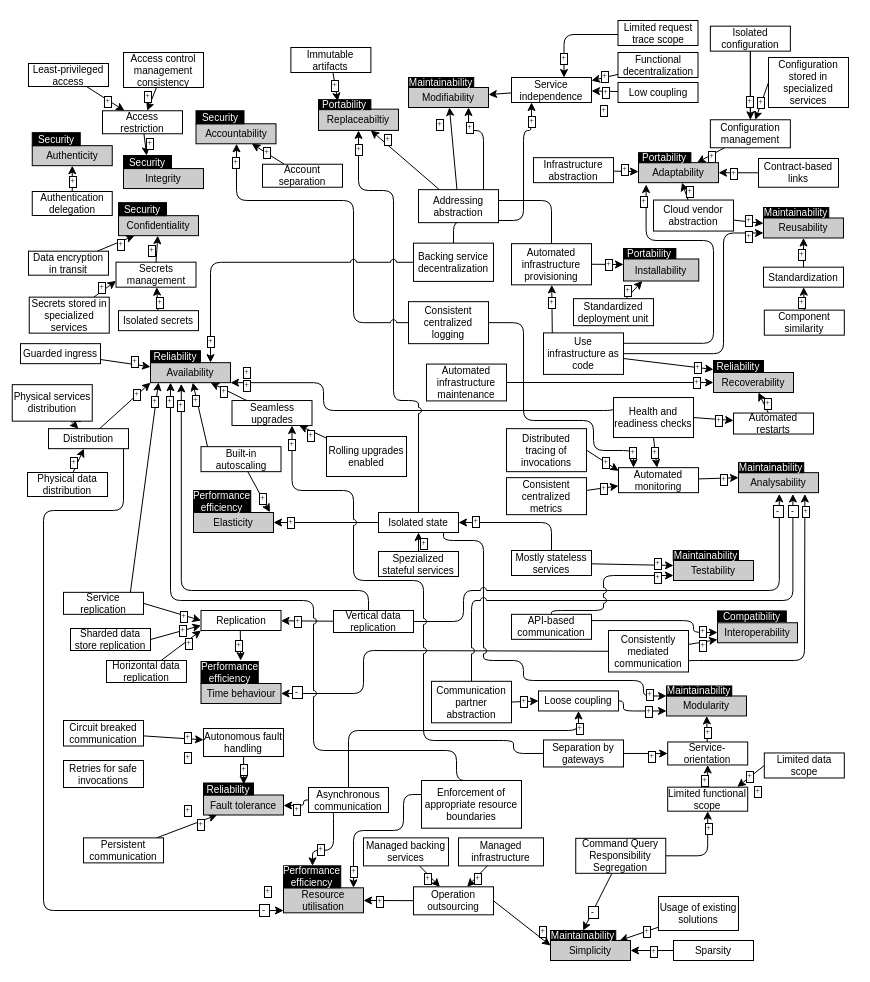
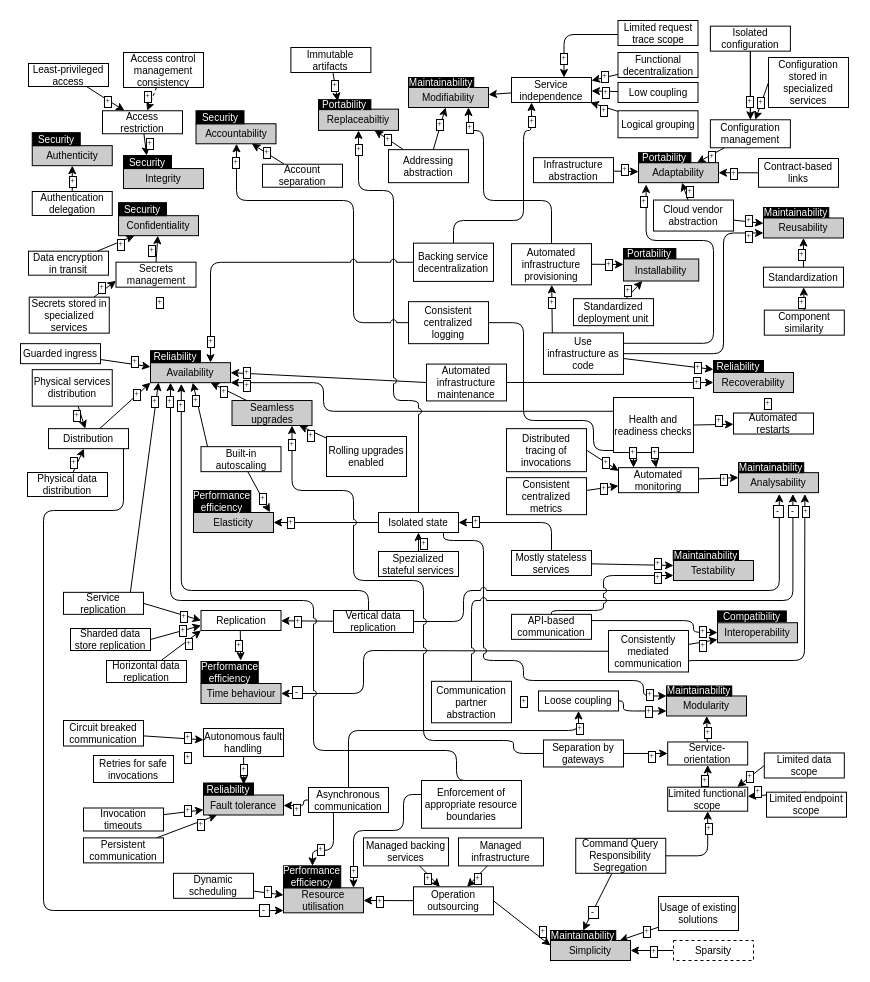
edge "Access control management consistency" -> "Access restriction": style solid -> dashed
edge "Logical grouping" -> "Service independence": added
node "Logical grouping": added
node "Addressing abstraction": moved (459, 206) -> (429, 166)
edge "Isolated secrets" -> "Secrets management": removed
node "Isolated secrets": removed
edge "Automated infrastructure maintenance" -> "Availability": added
node "Physical services distribution": moved (52, 403) -> (72, 388)
edge "Automated restarts" -> "Recoverability": removed
node "Seamless upgrades": fillcolor #ffffff -> #cccccc
node "Health and readiness checks": size 80x40 -> 80x55
edge "Communication partner abstraction" -> "Loose coupling": removed
node "Retries for safe invocations": moved (104, 774) -> (134, 769)
edge "Limited endpoint scope" -> "Limited functional scope": added
node "Limited endpoint scope": added
edge "Invocation timeouts" -> "Fault tolerance": added
node "Invocation timeouts": added
node "Dynamic scheduling": added
edge "Dynamic scheduling" -> "Resource utilisation": added
node "Sparsity": style solid -> dashed
